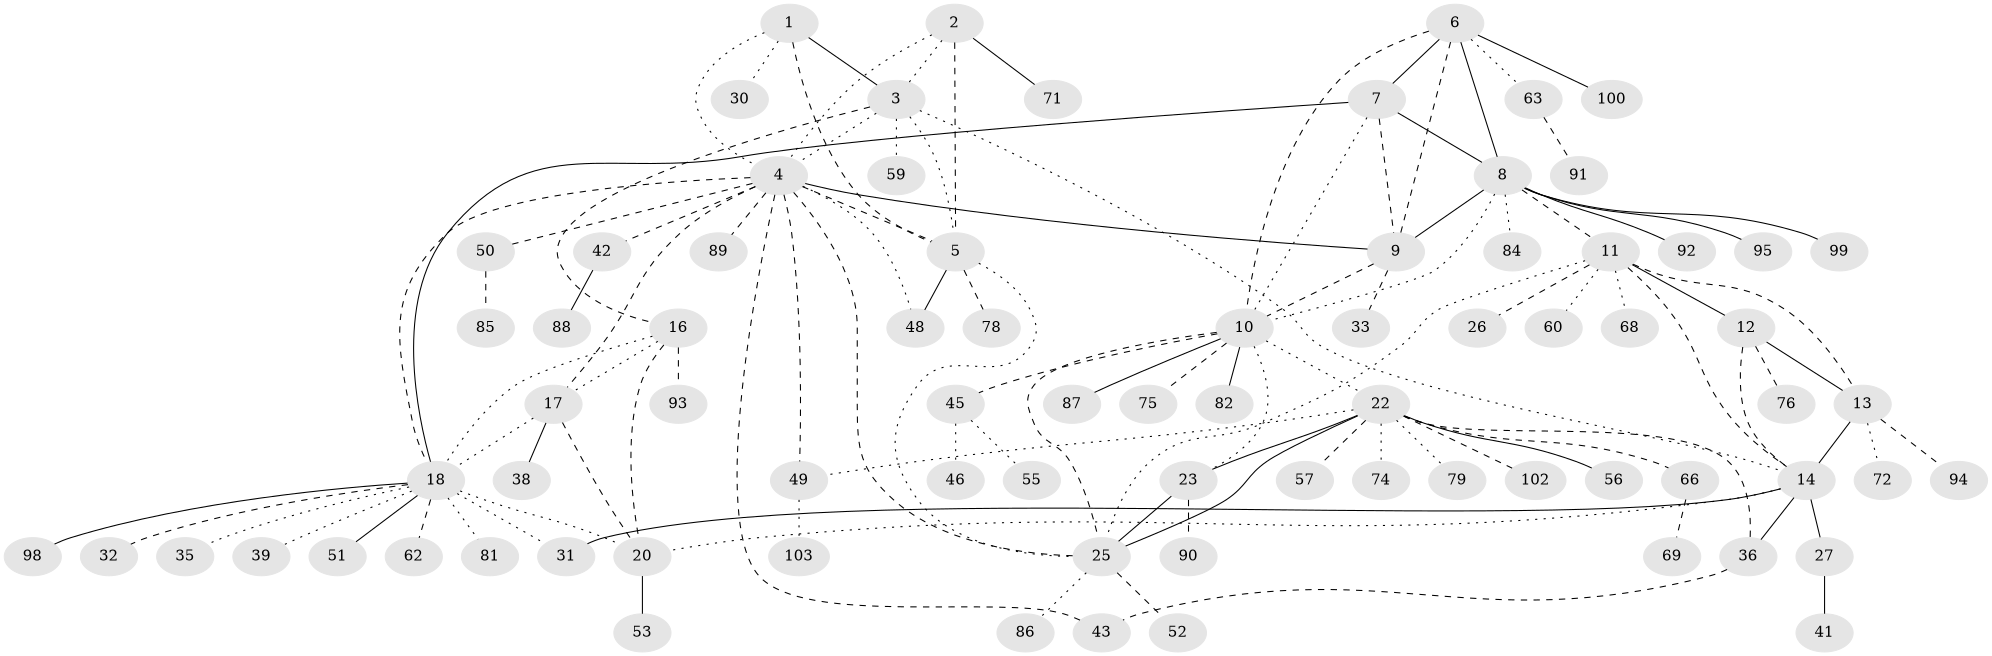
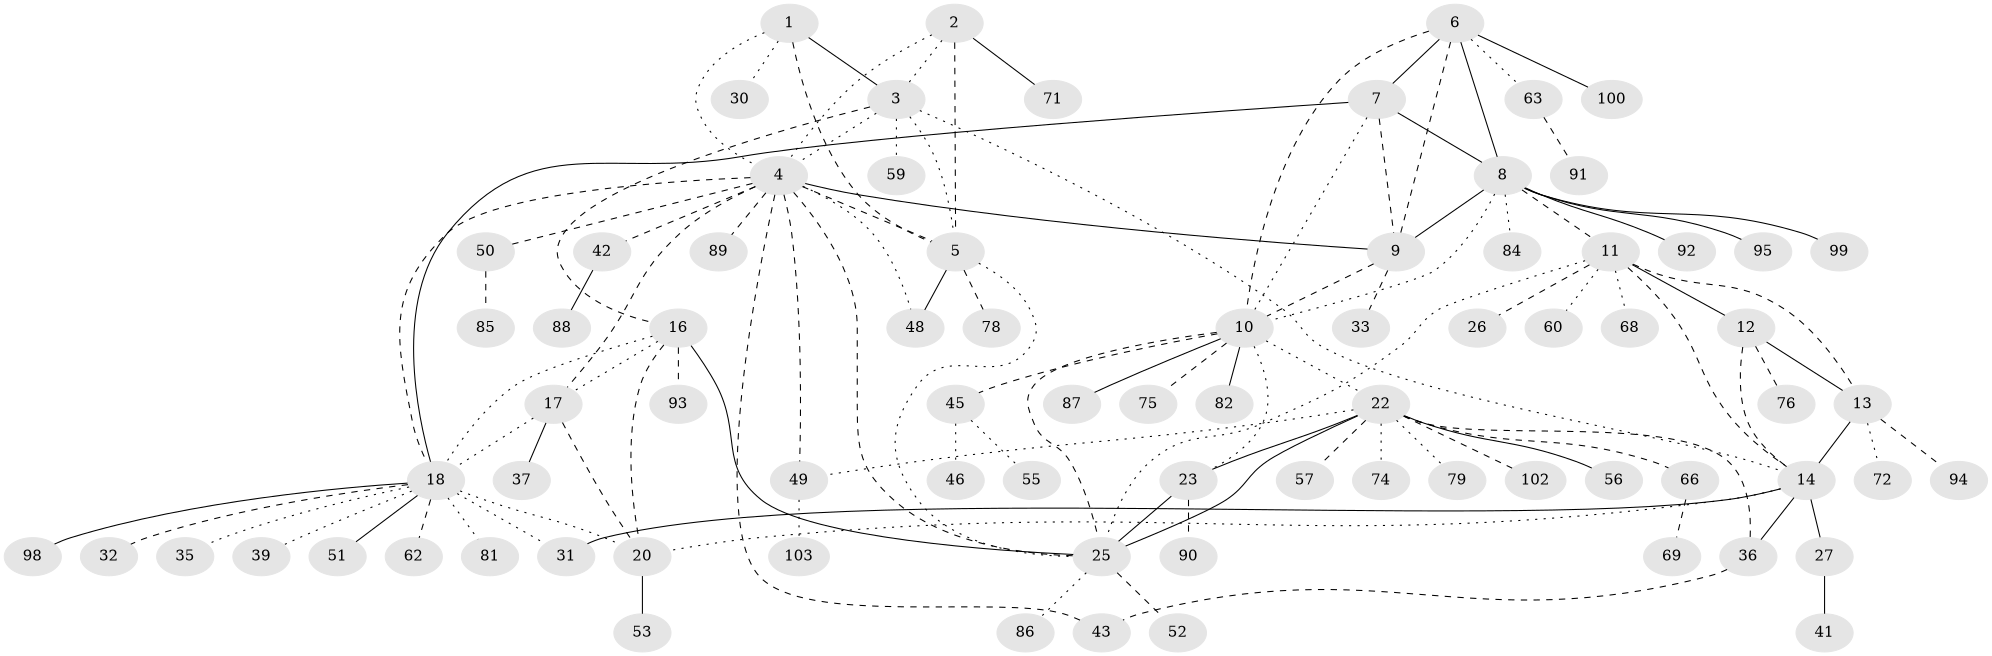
node "38": label "38" -> "37"
edge "16" -- "25": added
